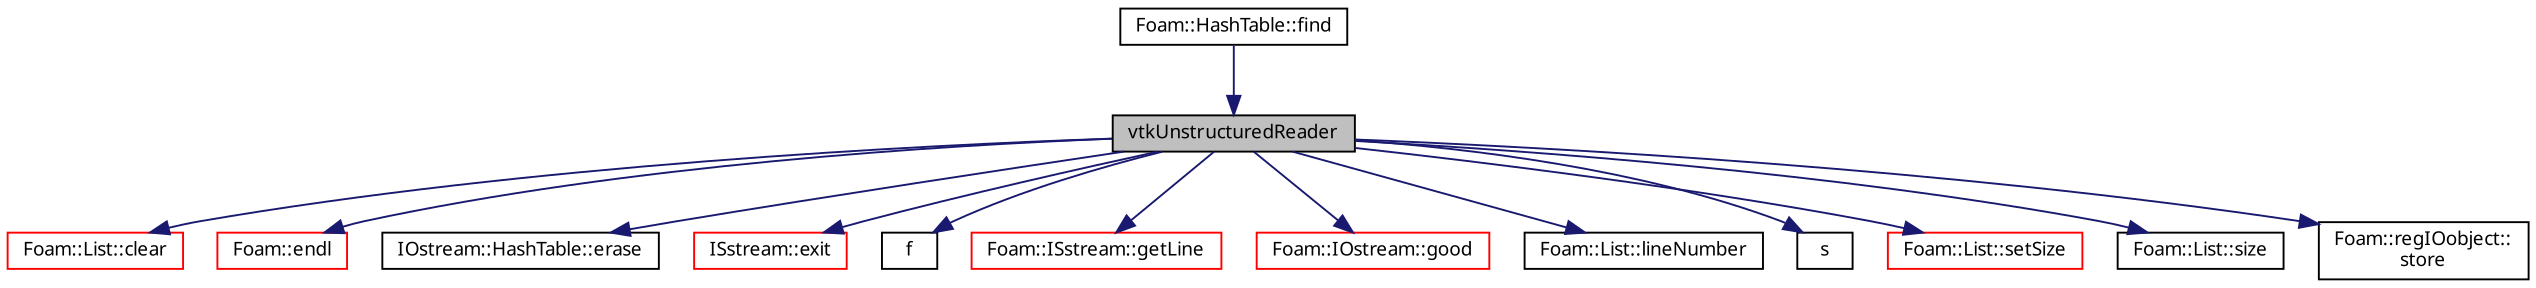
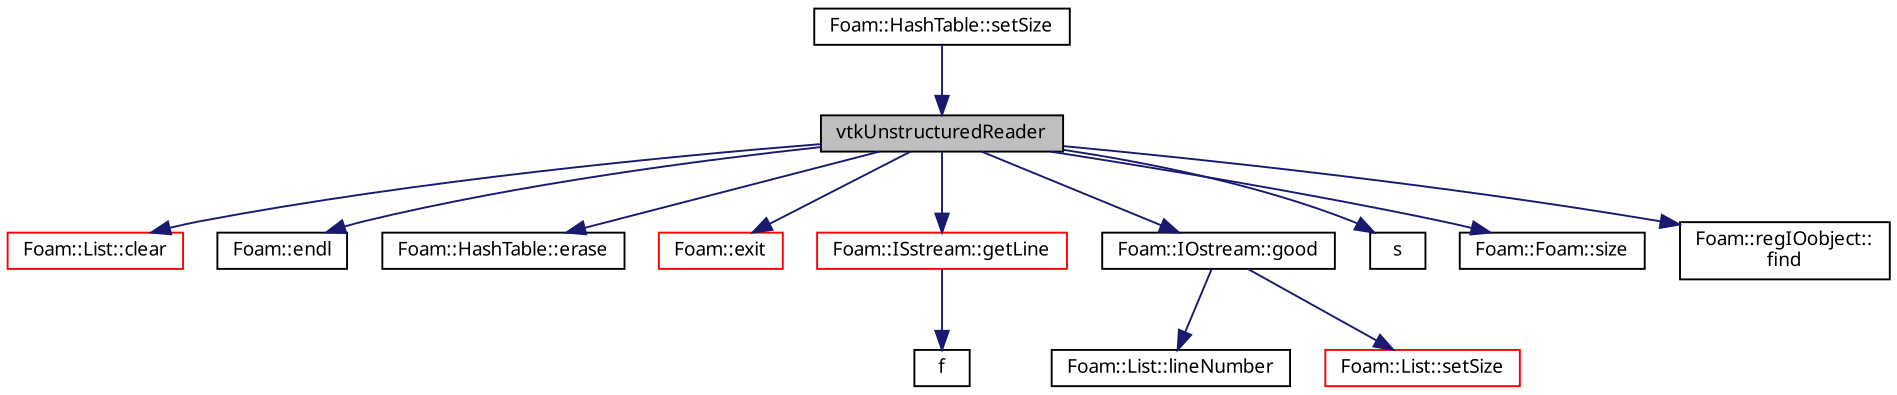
node "Foam::HashTable::find": label "Foam::HashTable::find" -> "Foam::HashTable::setSize"
edge "vtkUnstructuredReader" -> "Foam::List::lineNumber": now "Foam::IOstream::good" -> "Foam::List::lineNumber"
edge "vtkUnstructuredReader" -> "f": now "Foam::ISstream::getLine" -> "f"
edge "vtkUnstructuredReader" -> "Foam::List::setSize": now "Foam::IOstream::good" -> "Foam::List::setSize"
node "Foam::endl": color red -> black
node "IOstream::HashTable::erase": label "IOstream::HashTable::erase" -> "Foam::HashTable::erase"
node "ISstream::exit": label "ISstream::exit" -> "Foam::exit"
node "Foam::IOstream::good": color red -> black
node "Foam::List::size": label "Foam::List::size" -> "Foam::Foam::size"
node "Foam::regIOobject:: store": label "Foam::regIOobject:: store" -> "Foam::regIOobject:: find"
